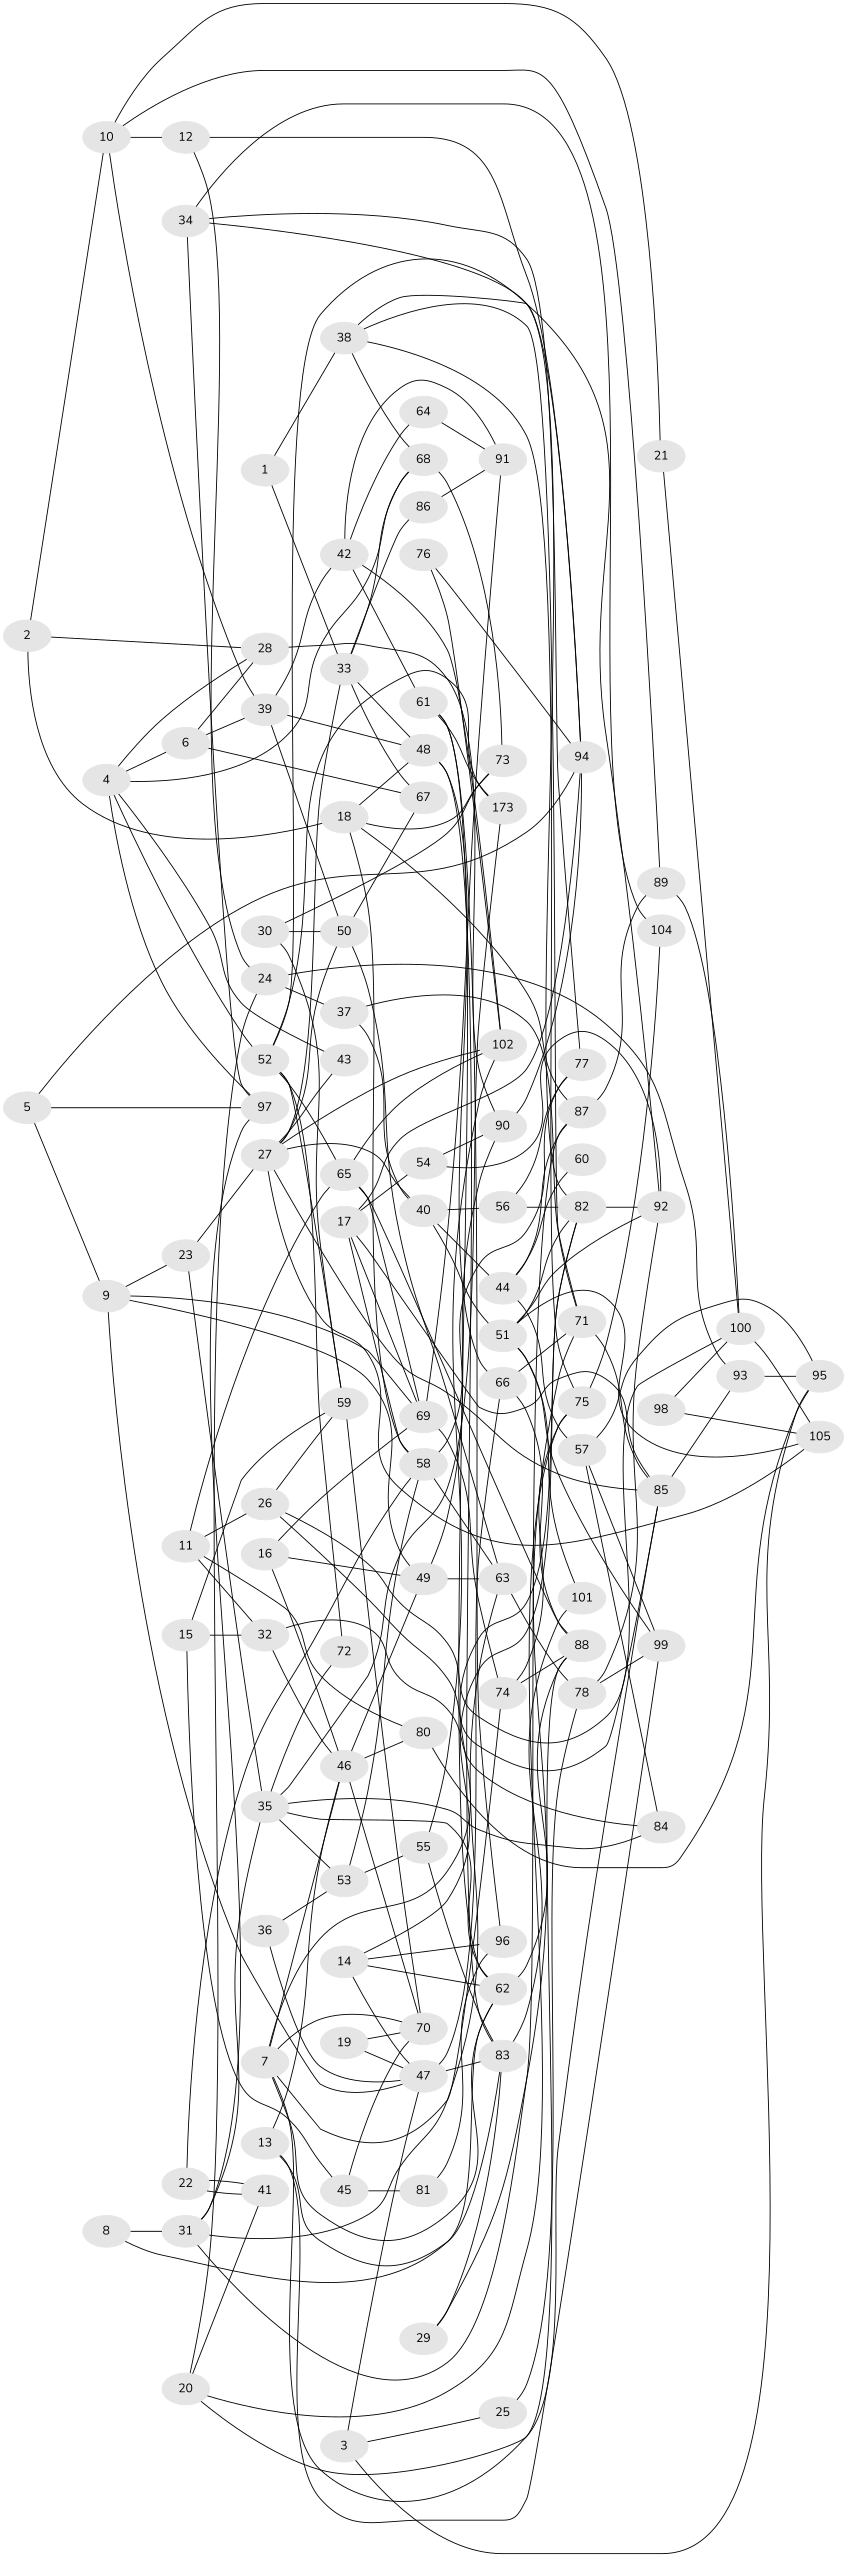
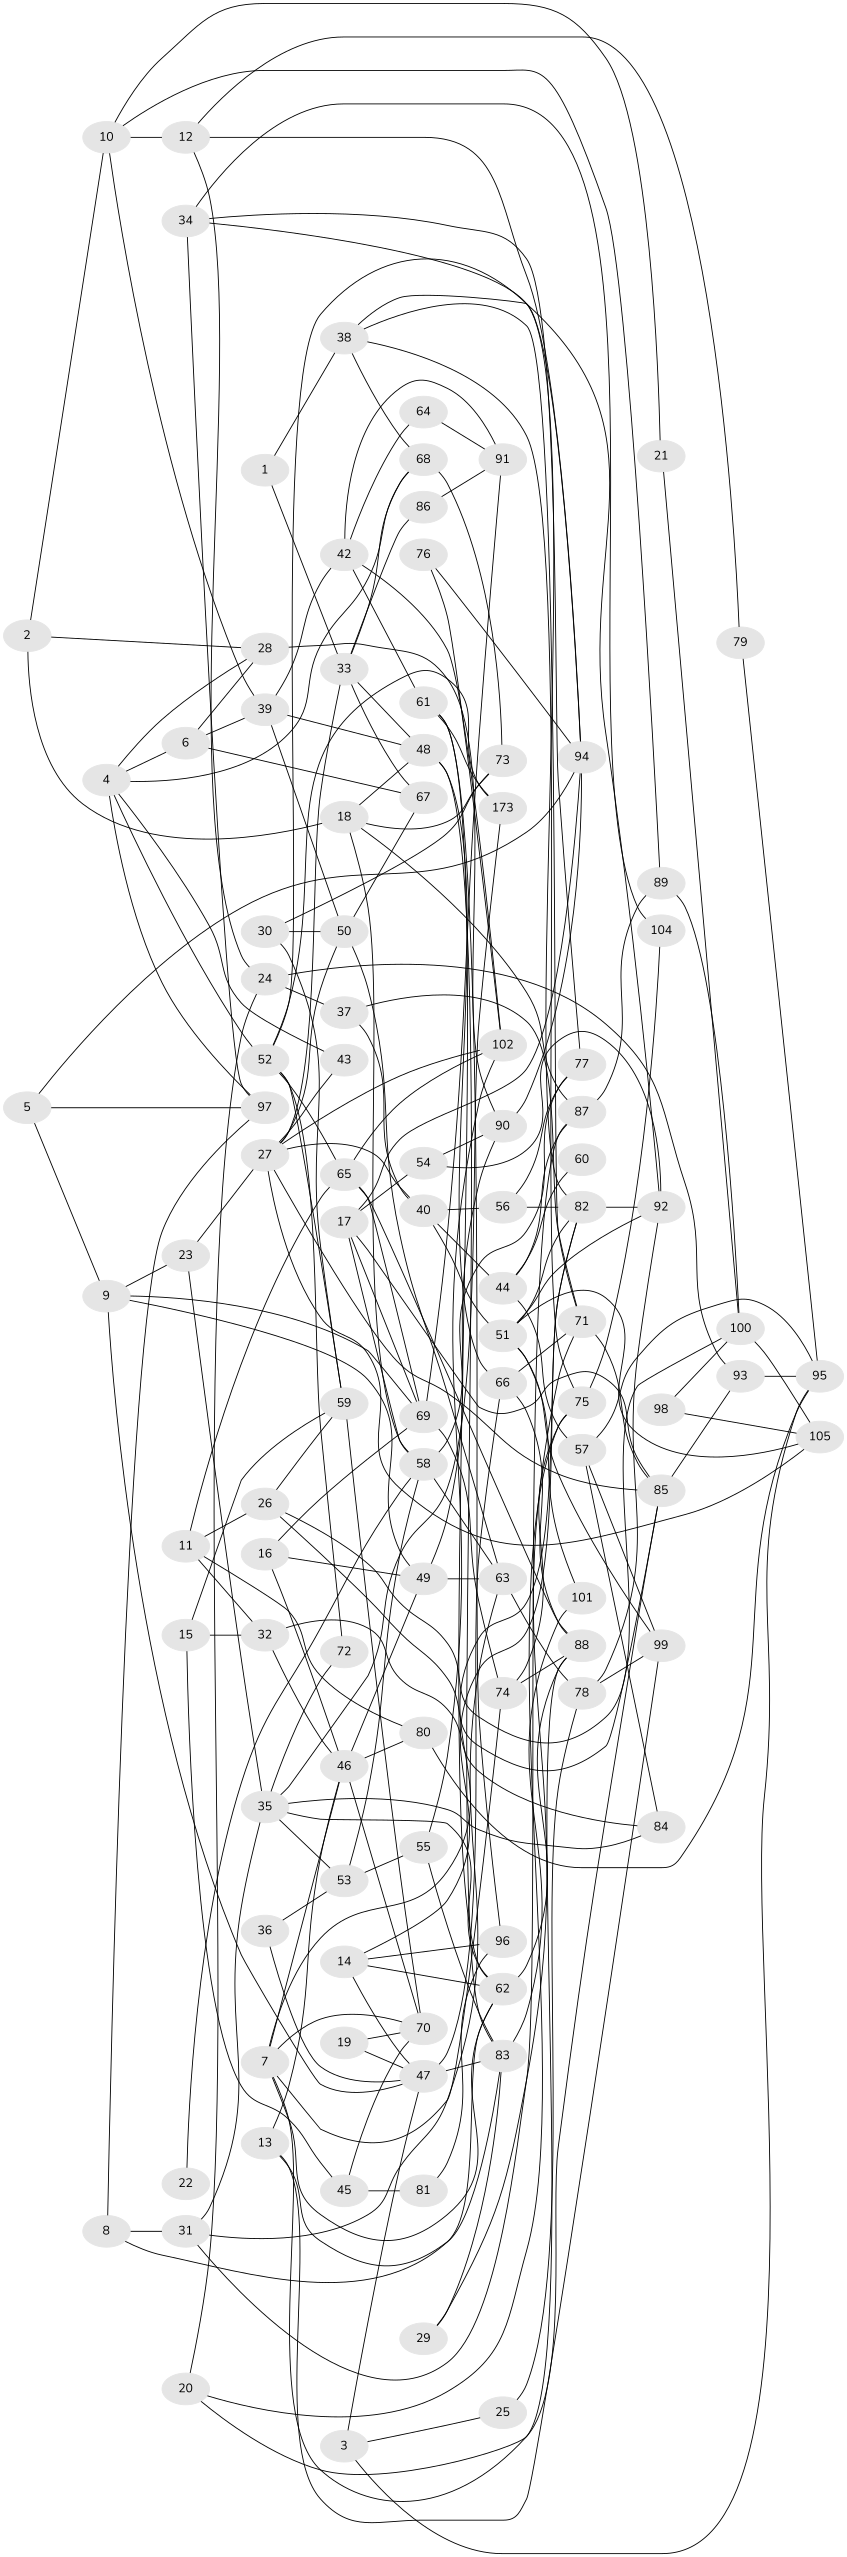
node "79": added
edge "97" -- "31": now "97" -- "8"
node "41": removed
